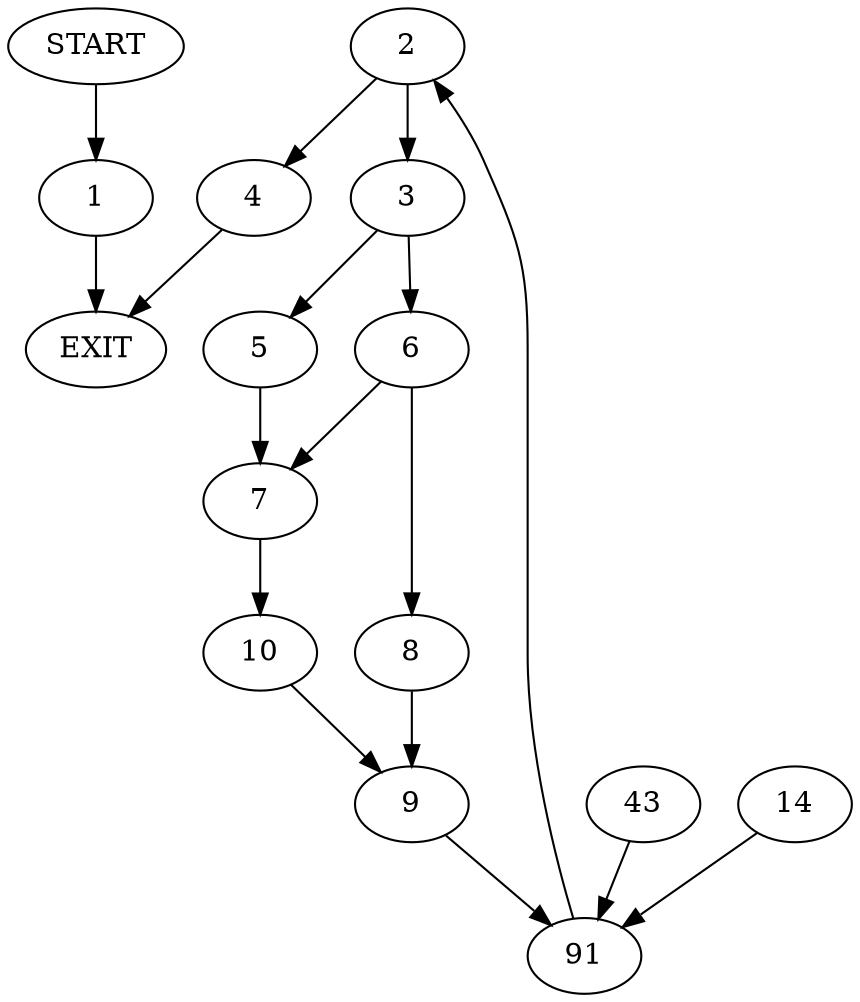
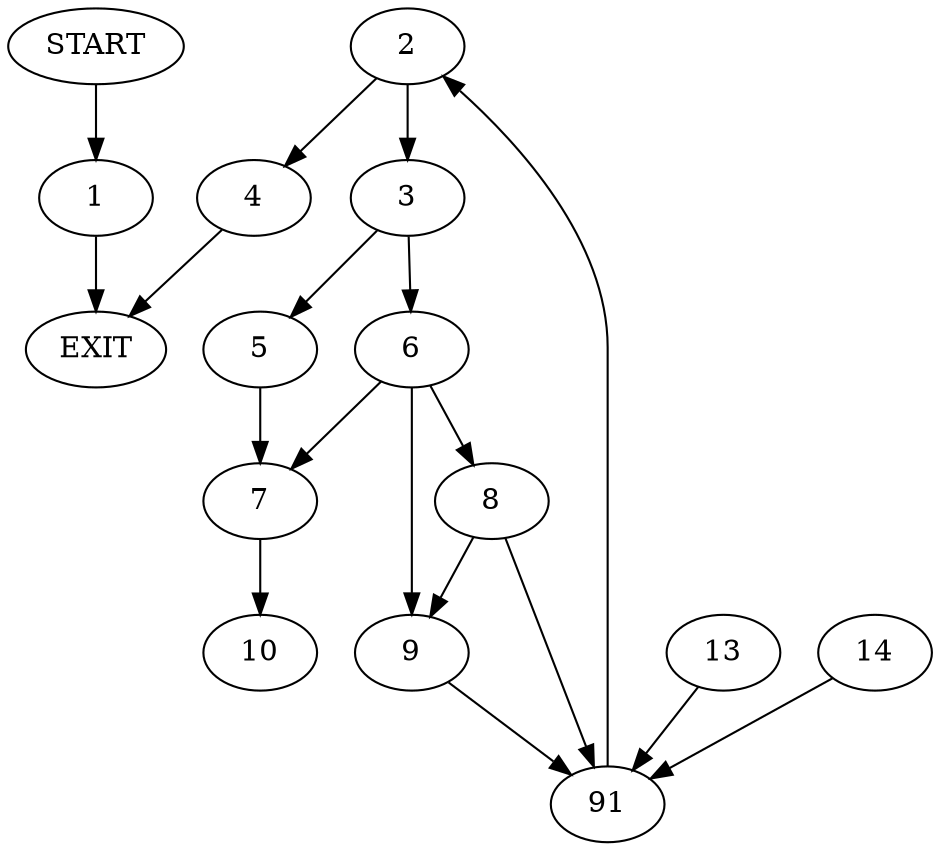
edge "8" -> "91": added
edge "10" -> "9": now "6" -> "9"
node "43": label "43" -> "13"
